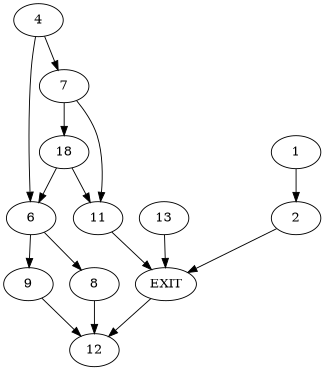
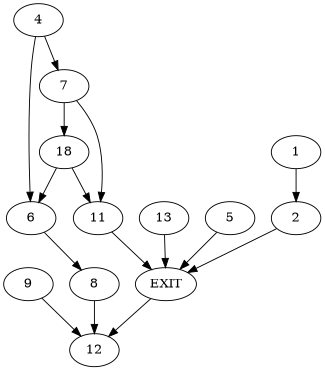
node "5": added
edge "6" -> "9": removed
